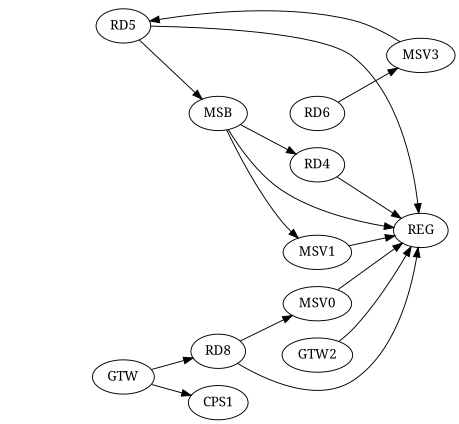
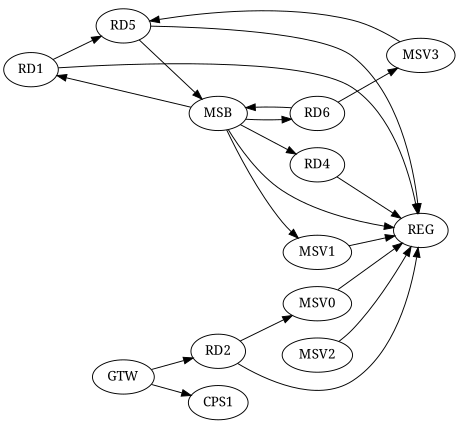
node "RD1": added
edge "RD6" -> "MSB": added
edge "MSB" -> "RD6": added
node "RD8": label "RD8" -> "RD2"
node "GTW2": label "GTW2" -> "MSV2"
